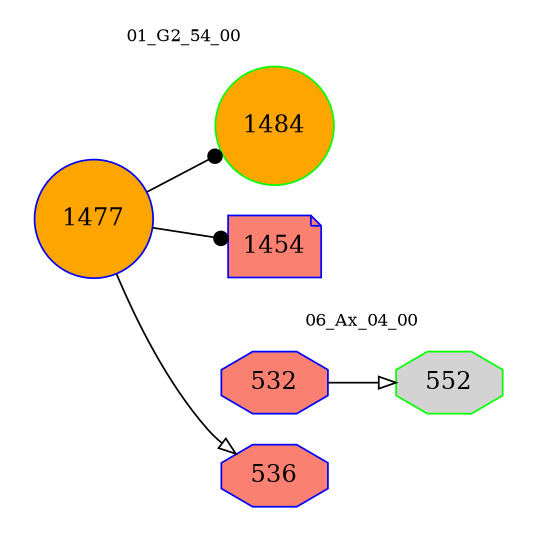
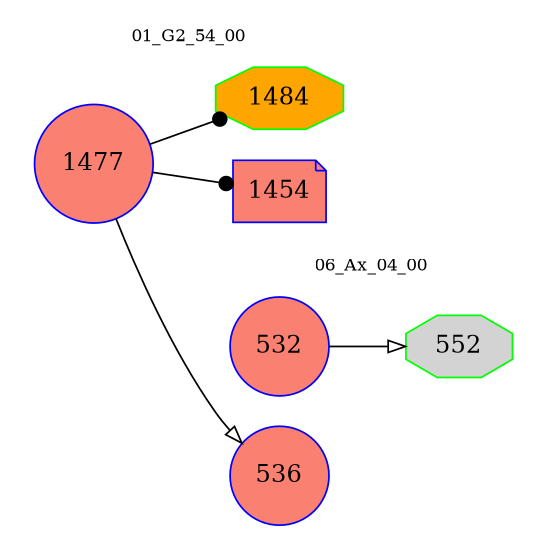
node "1484": shape circle -> octagon
node "1477": fillcolor orange -> salmon
node "532": shape octagon -> circle
node "536": shape octagon -> circle
